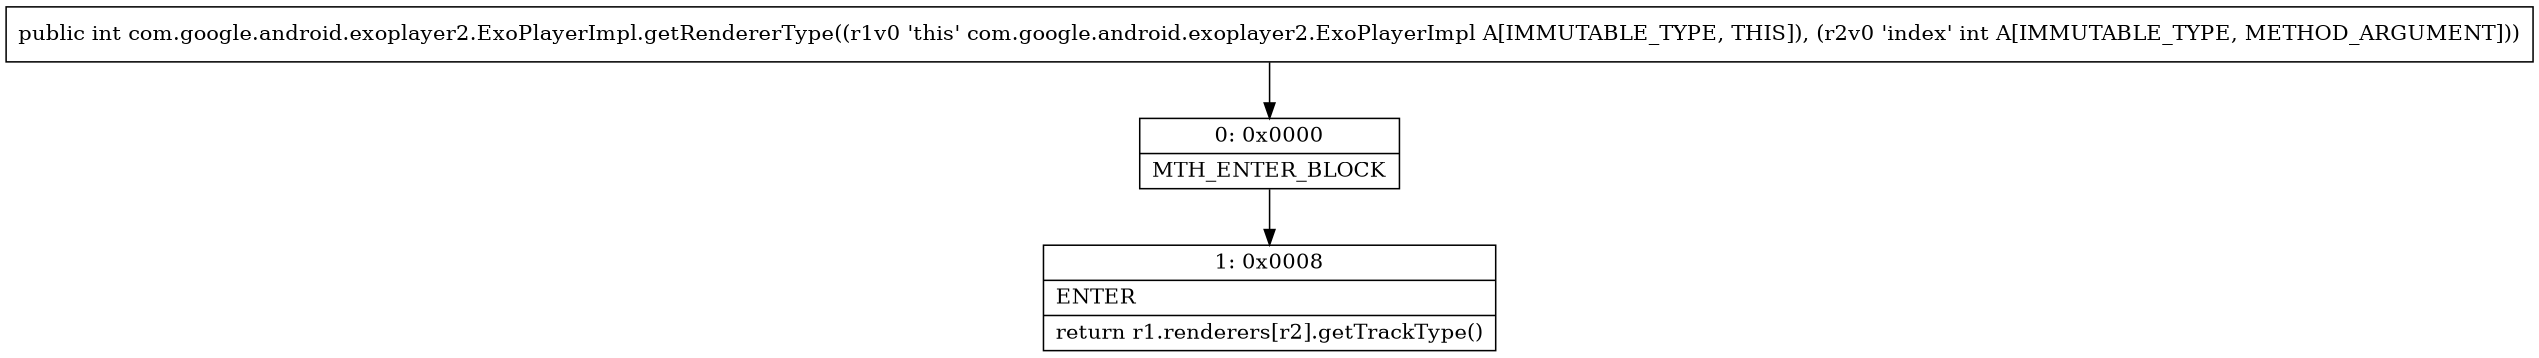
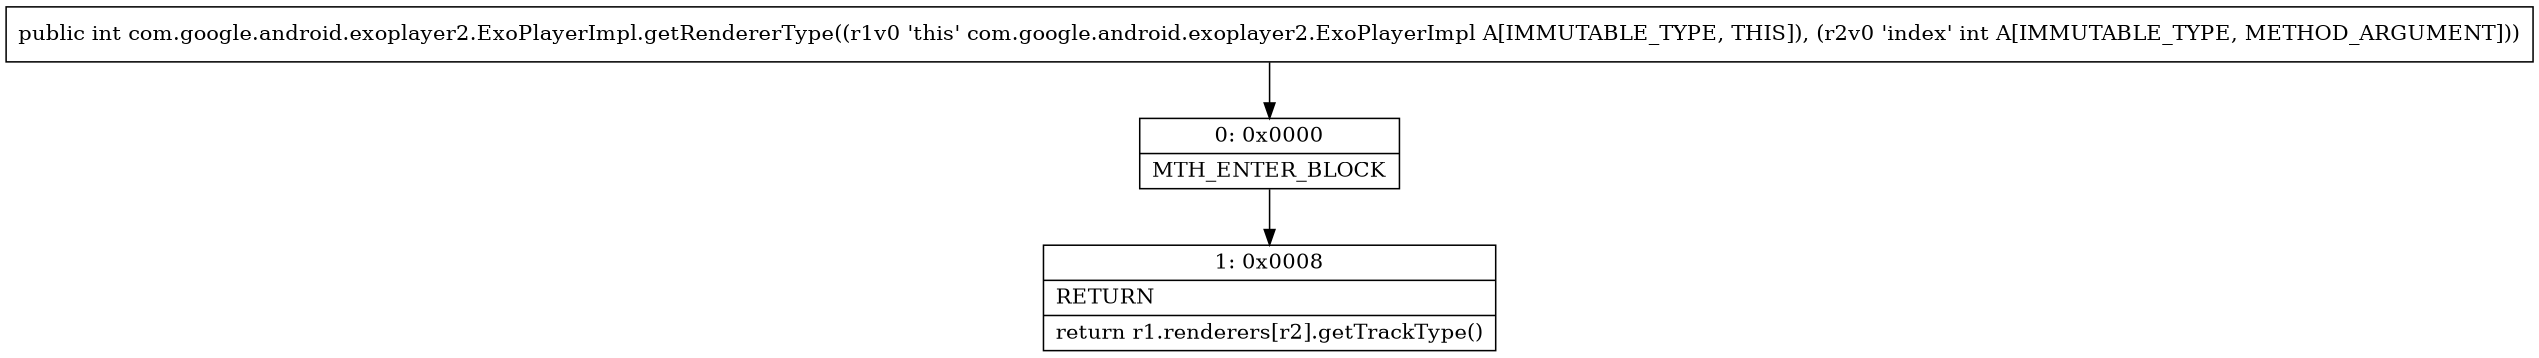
node "1: 0x0008": text "ENTER" -> "RETURN"
